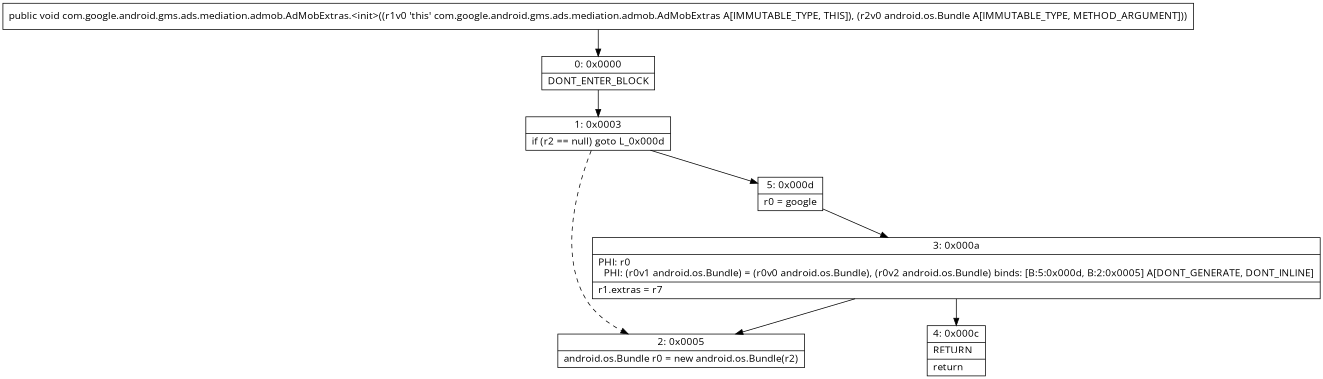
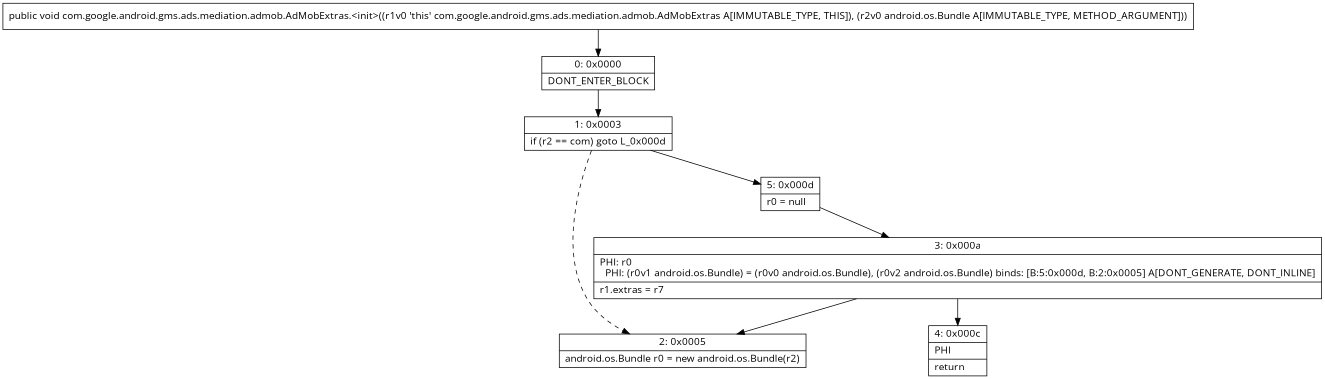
node "1: 0x0003": text "if (r2 == null) goto L_0x000d" -> "if (r2 == com) goto L_0x000d"
node "5: 0x000d": text "r0 = google" -> "r0 = null"
node "4: 0x000c": text "RETURN" -> "PHI"
